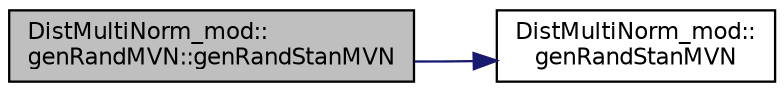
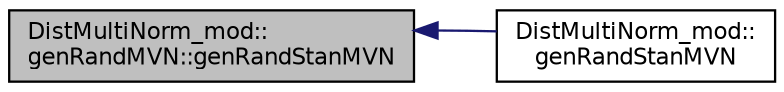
edge "DistMultiNorm_mod:: genRandMVN::genRandStanMVN" -> "DistMultiNorm_mod:: genRandStanMVN": reversed
